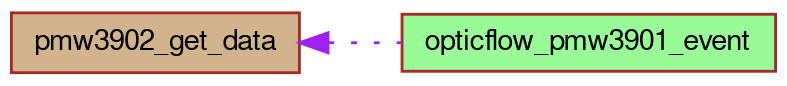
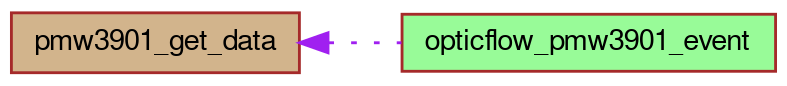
node "pmw3902_get_data": label "pmw3902_get_data" -> "pmw3901_get_data"
